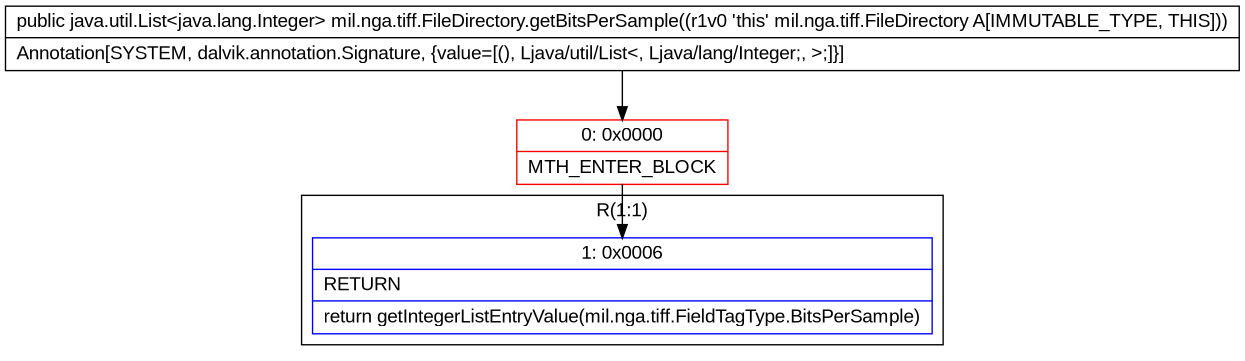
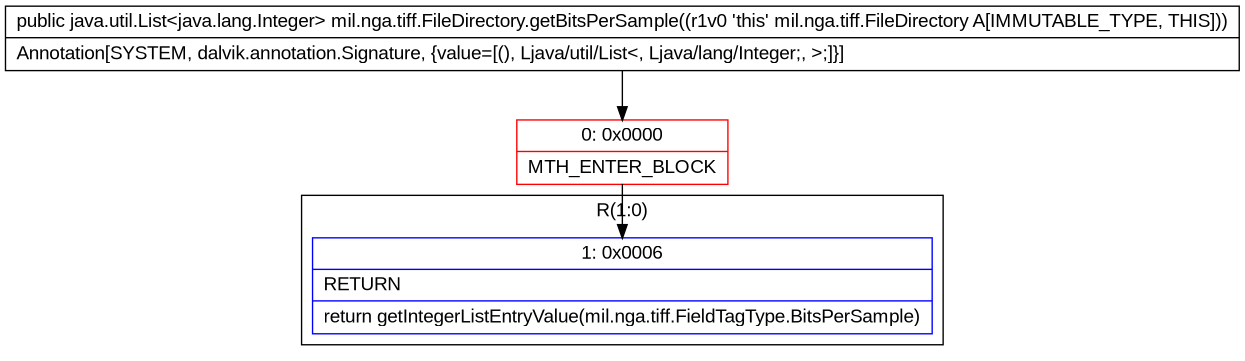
cluster "R(1:1)": label "R(1:1)" -> "R(1:0)"
